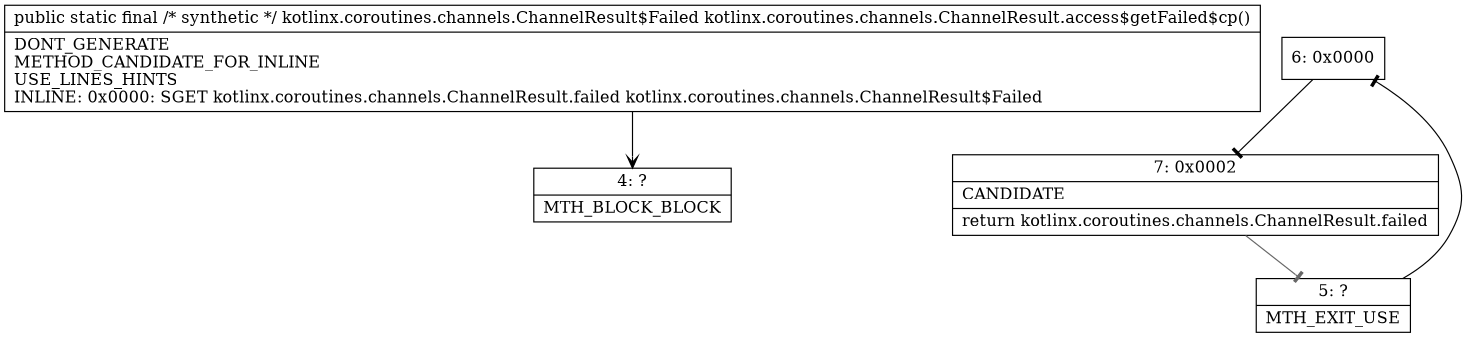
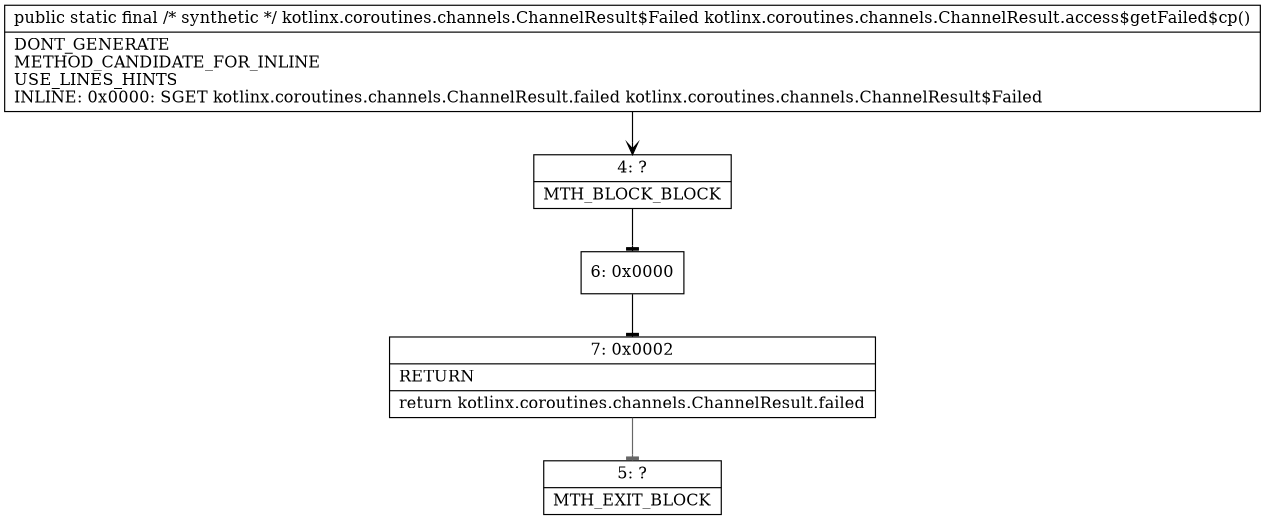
edge "5: ?" -> "6: 0x0000": now "4: ?" -> "6: 0x0000"
node "7: 0x0002": text "CANDIDATE" -> "RETURN"
node "5: ?": text "MTH_EXIT_USE" -> "MTH_EXIT_BLOCK"
